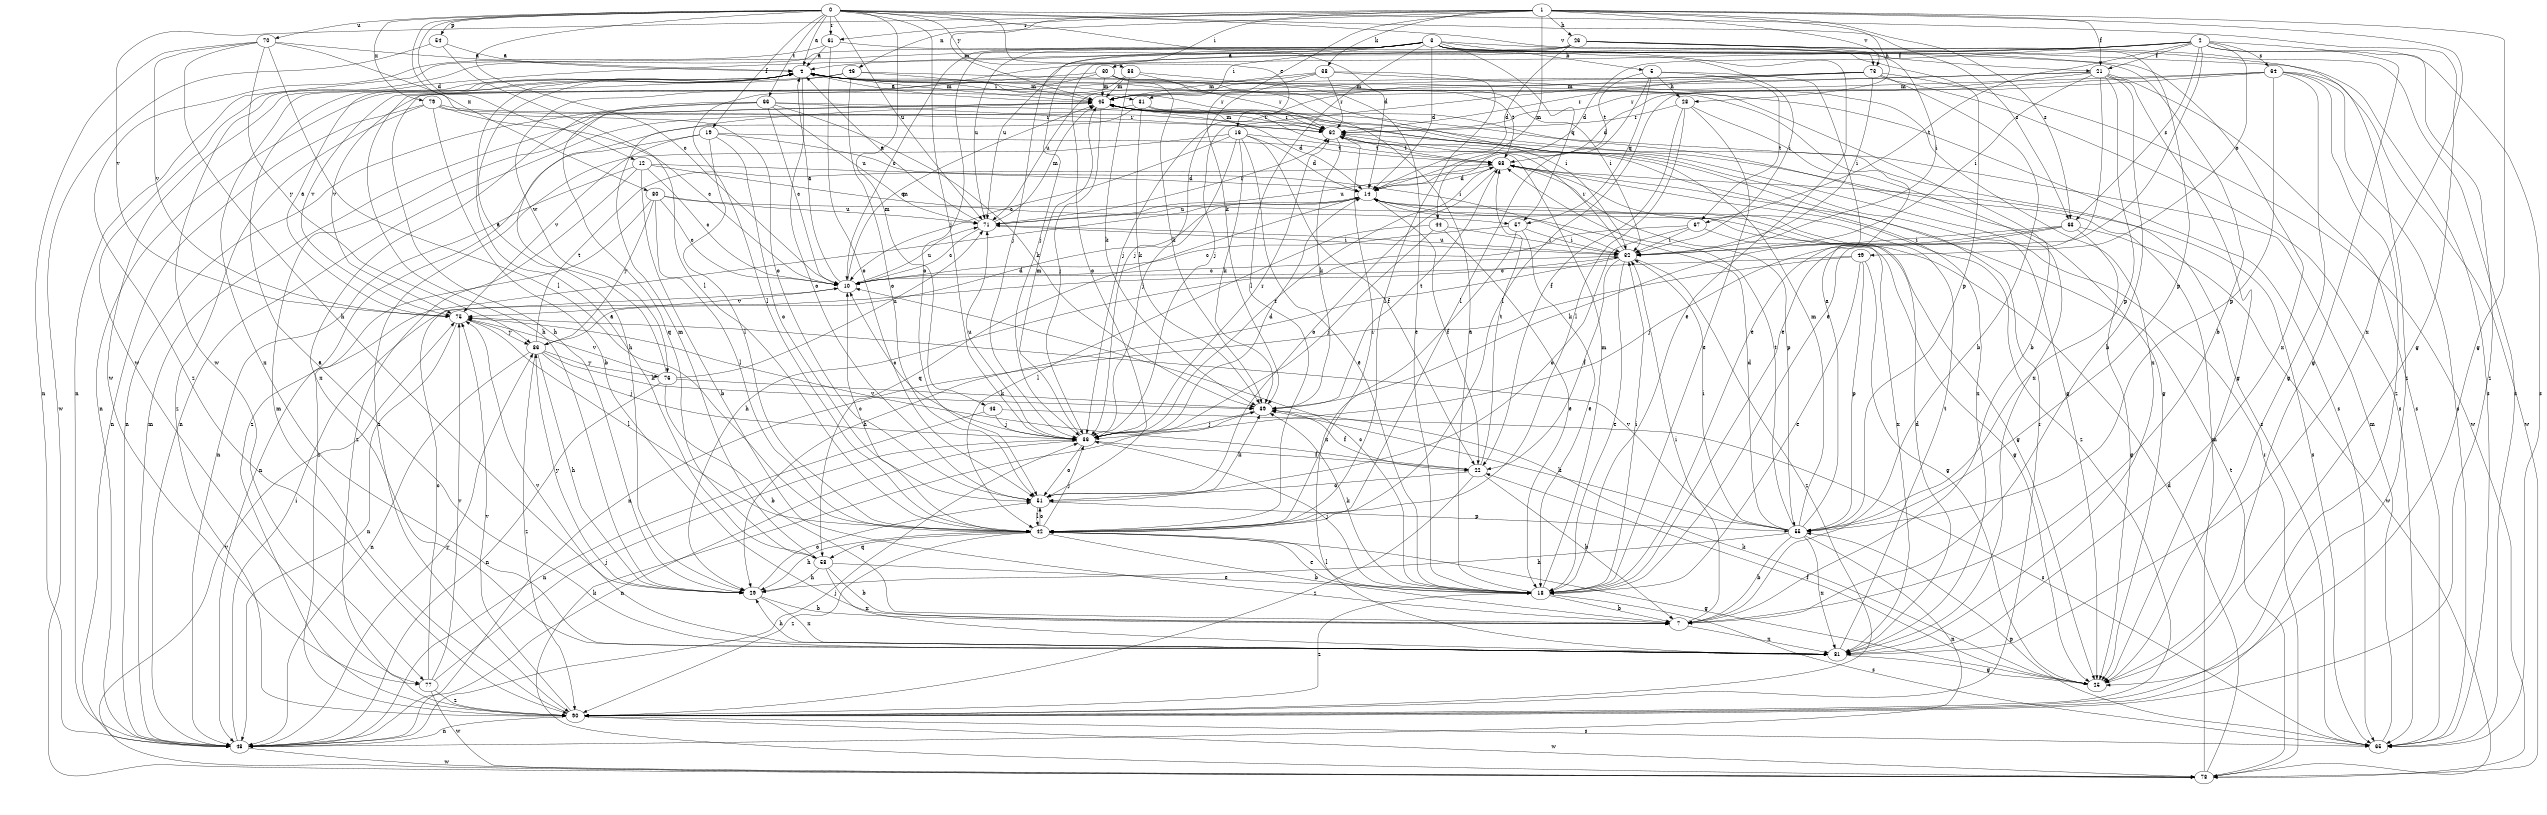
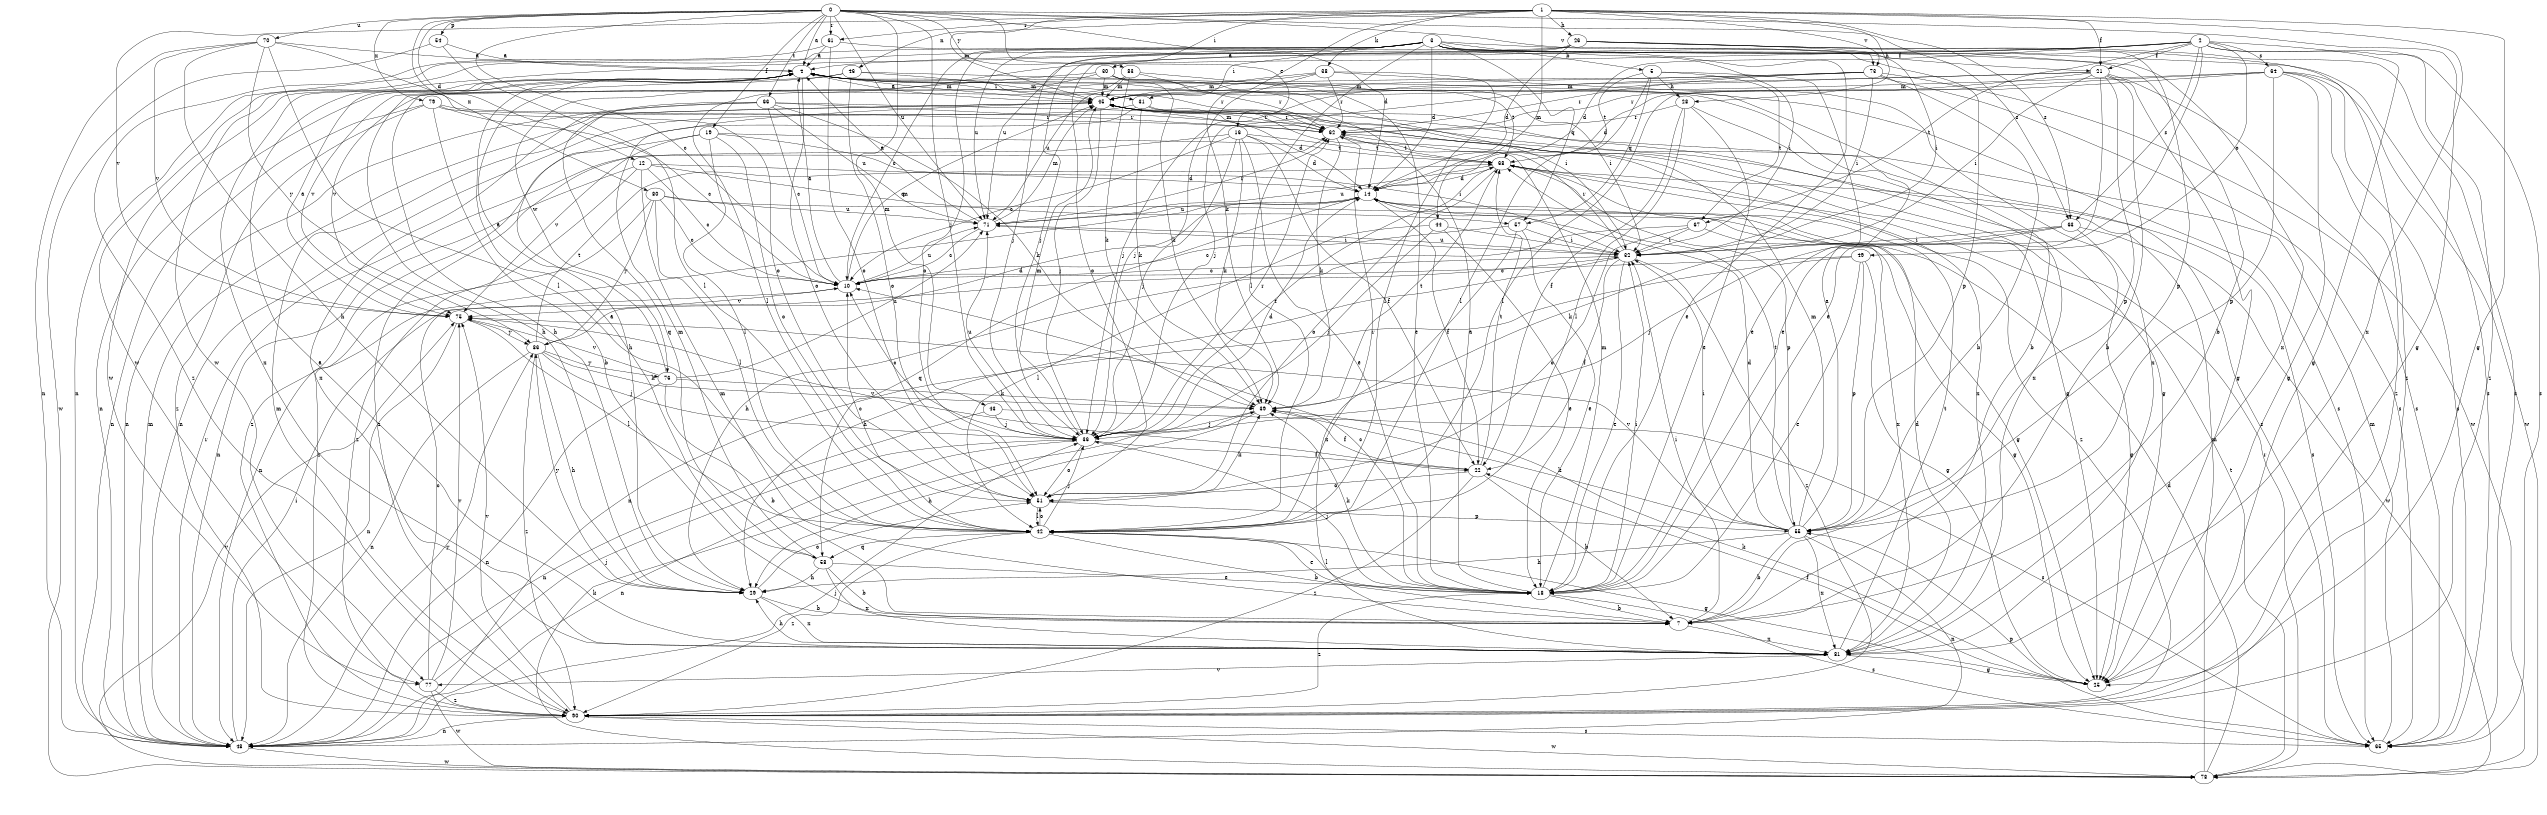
edge "12" -> "7": label "b" -> "m"
edge "42" -> "29": now "39" -> "29"
edge "81" -> "75": now "81" -> "77"
edge "90" -> "62": now "48" -> "62"
